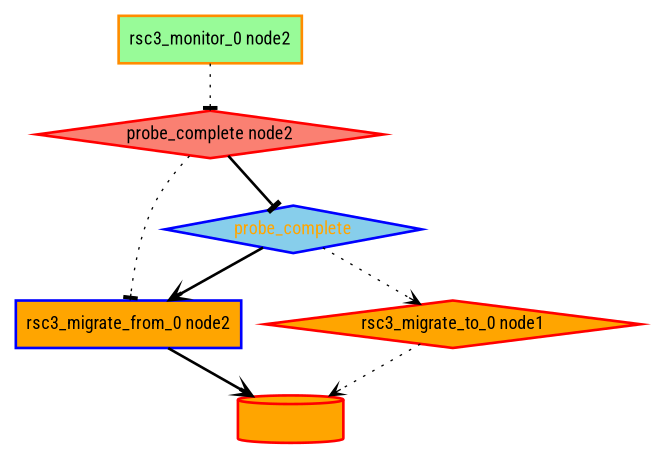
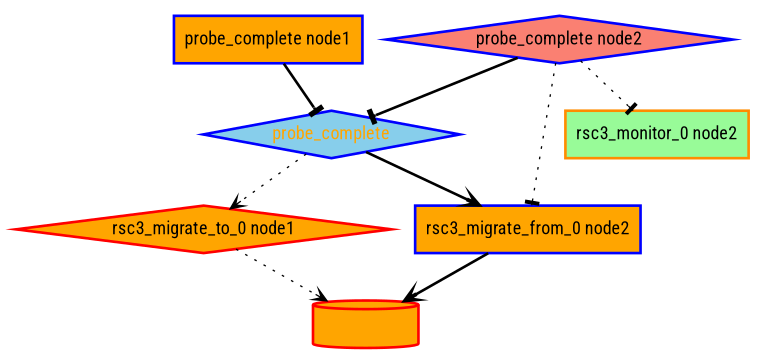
node "probe_complete node1": added
edge "rsc3_monitor_0 node2" -> "probe_complete node2": reversed
node "probe_complete node2": color red -> blue
